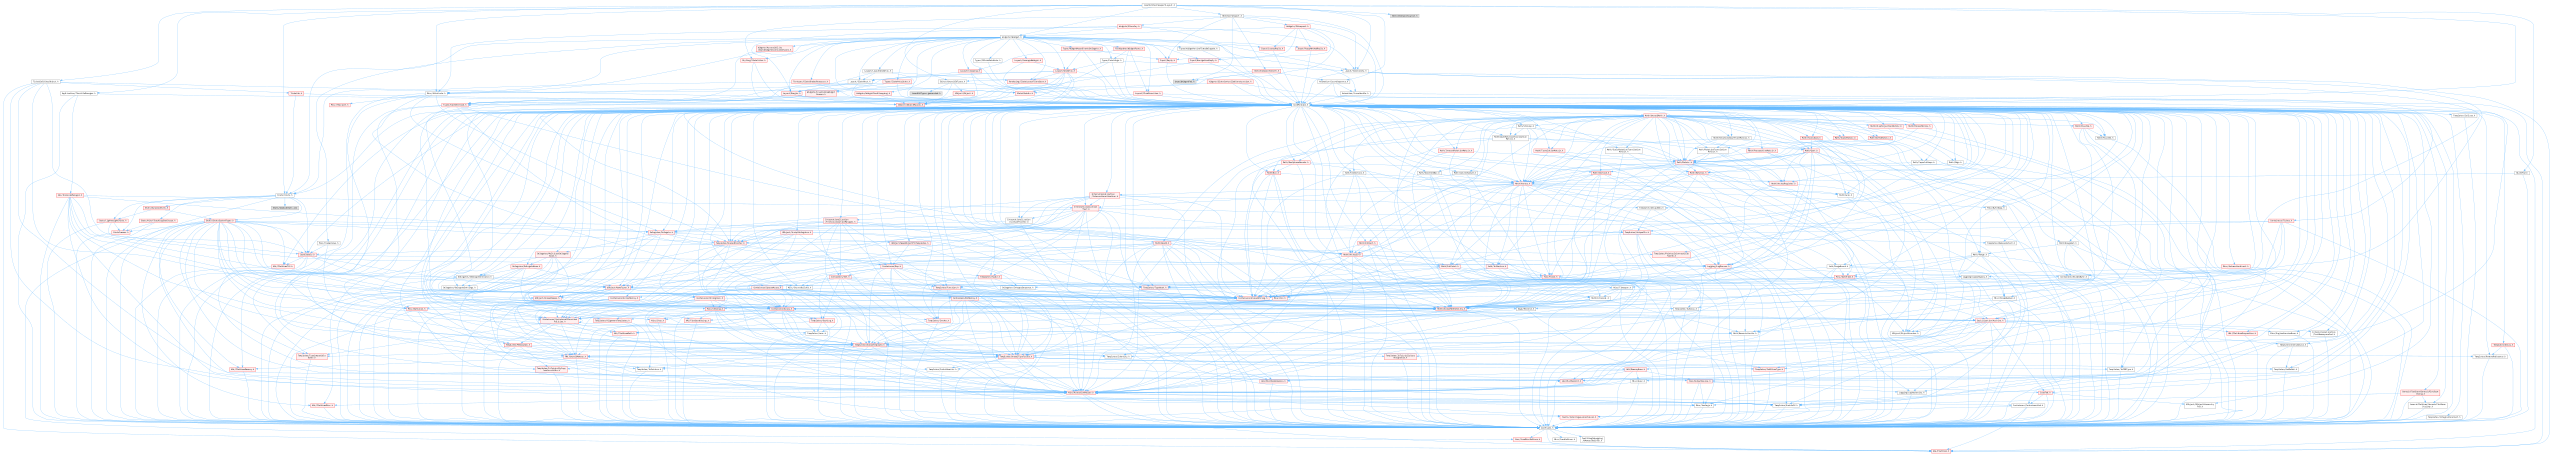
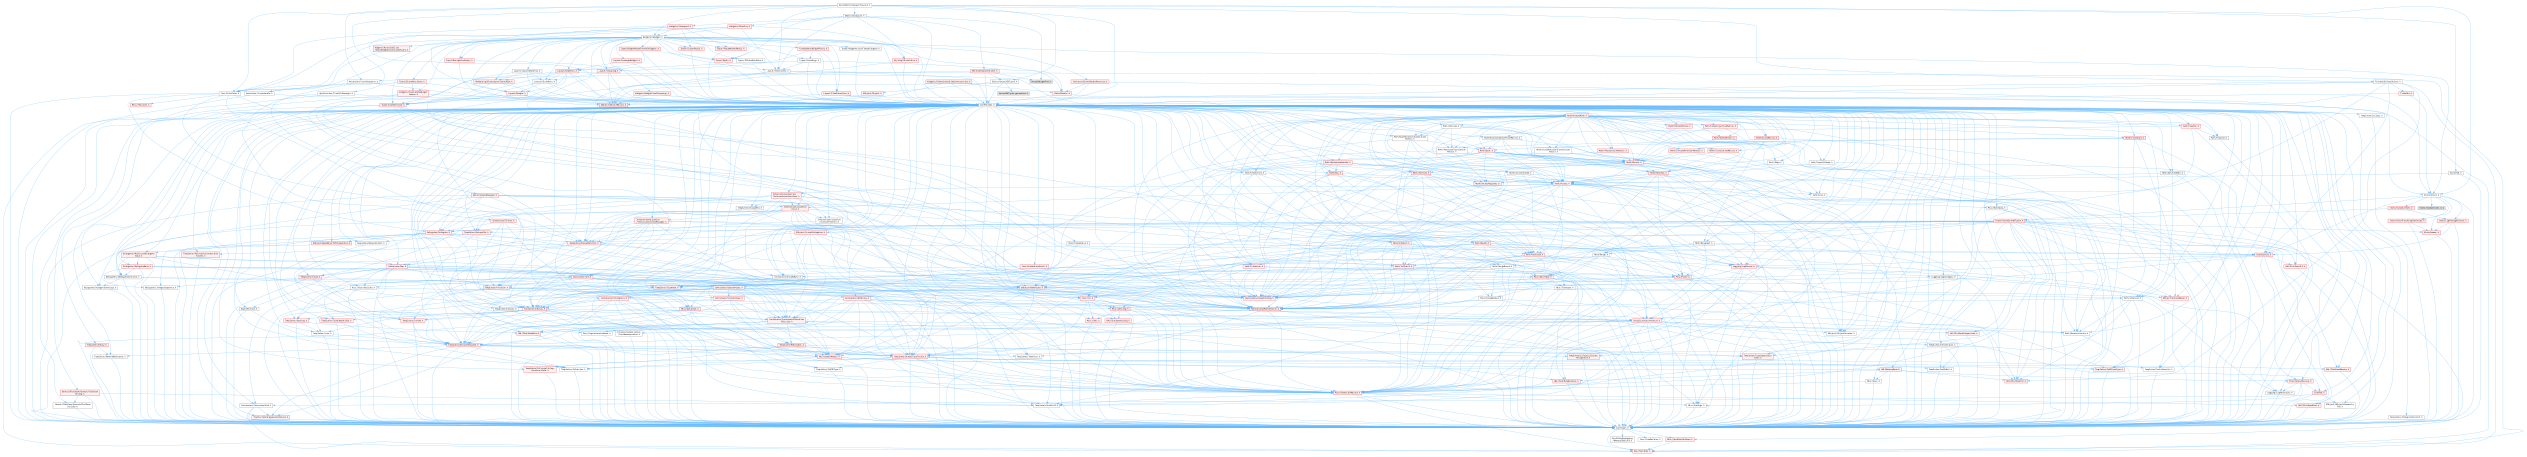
node "EditorViewportLayout.h": removed
edge "Misc/Attribute.h" -> "Misc/StructBuilder.h": now "Misc/Attribute.h" -> "Templates/Function.h"
node "Templates/AlignmentTemplates.h": label "Templates/AlignmentTemplates.h" -> "Templates/TypeCompatible.h"
